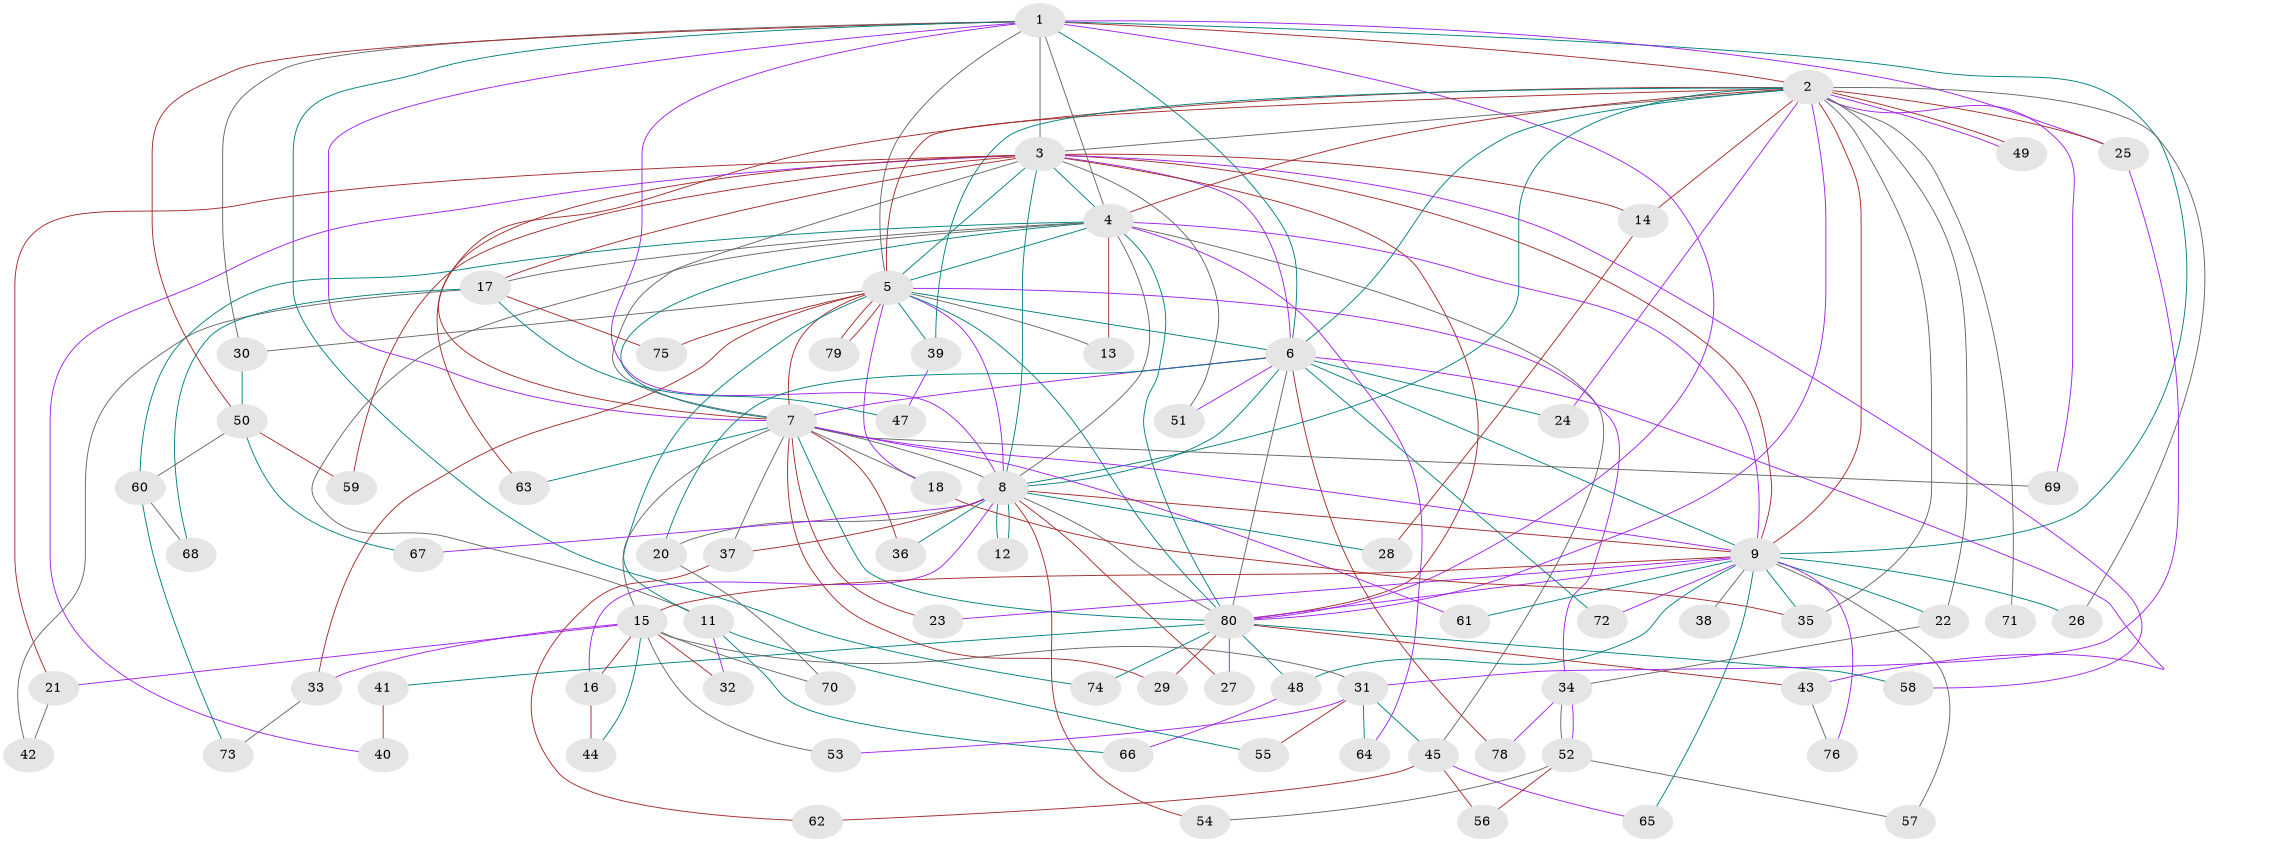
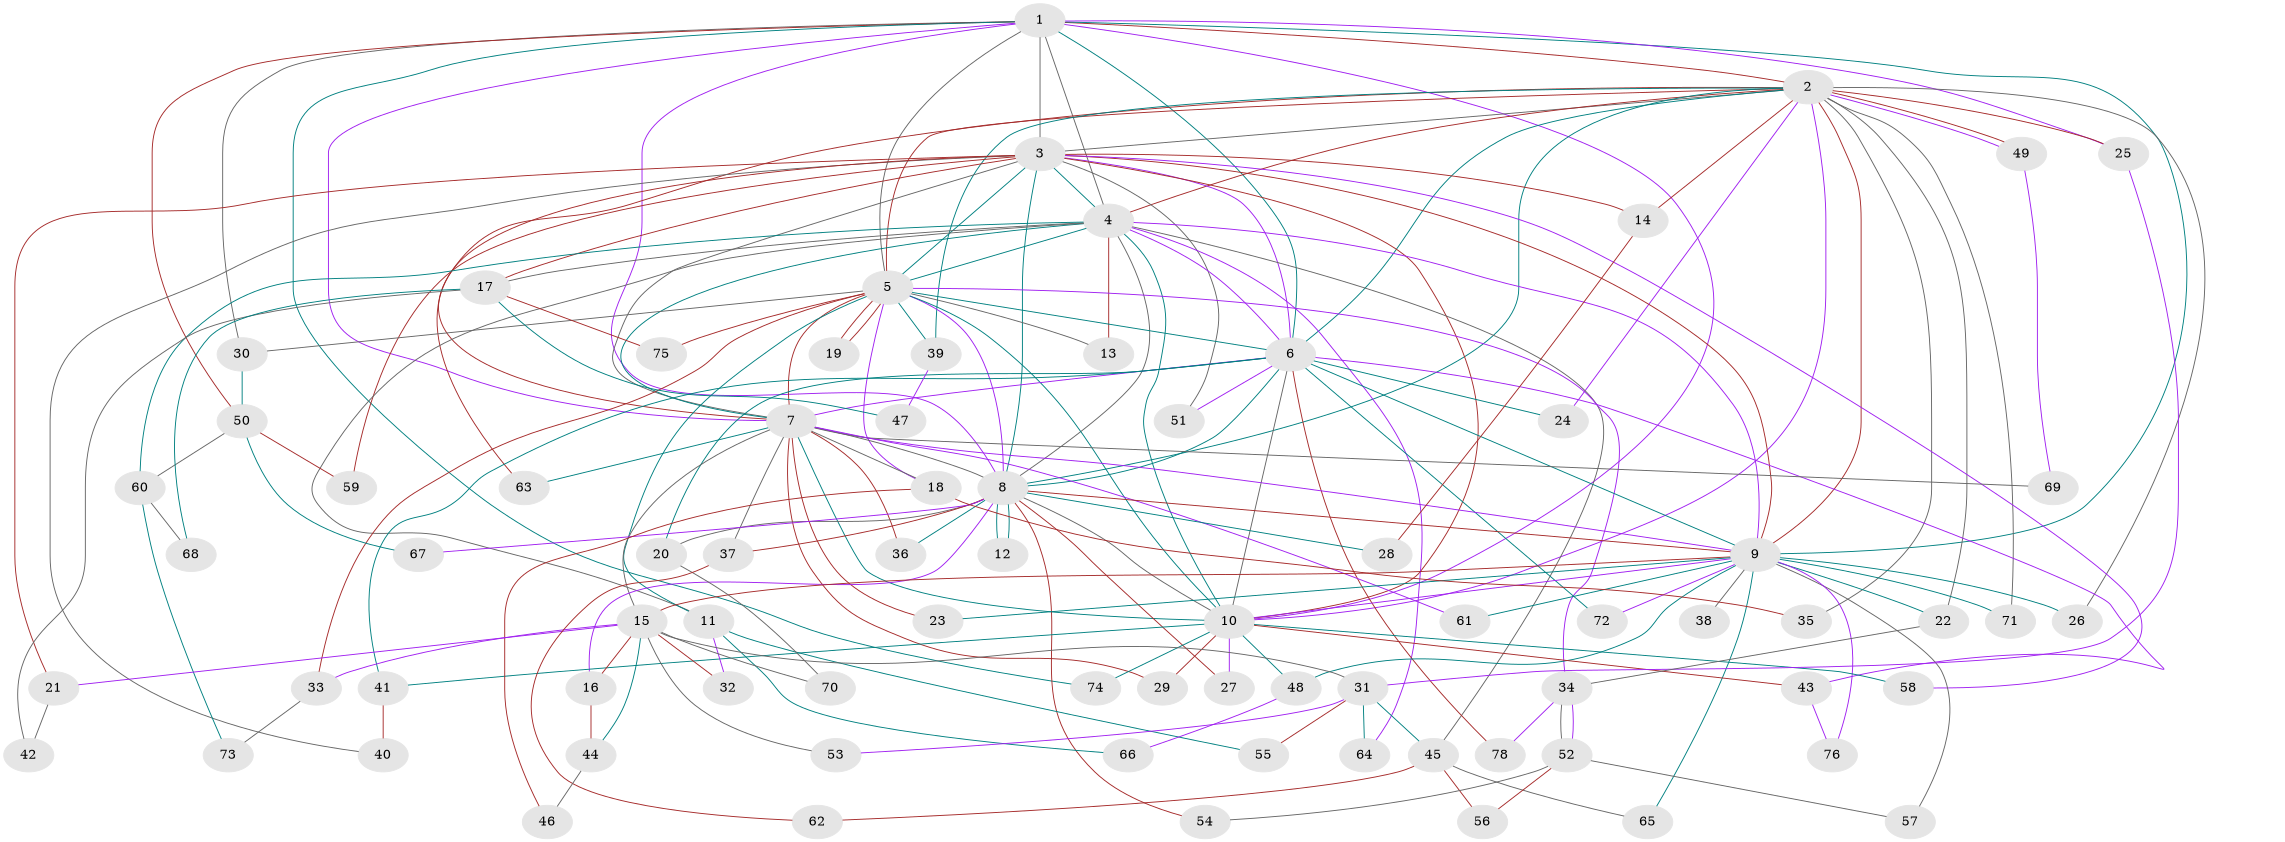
edge "2" -- "69": now "49" -- "69"
edge "3" -- "40": color purple -> gray40
edge "4" -- "6": added
node "79": label "79" -> "19"
edge "6" -- "41": added
edge "9" -- "23": color purple -> teal
edge "9" -- "35": now "9" -- "71"
node "80": label "80" -> "10"
edge "43" -- "76": color gray40 -> purple
edge "45" -- "65": color purple -> gray40
node "46": added
